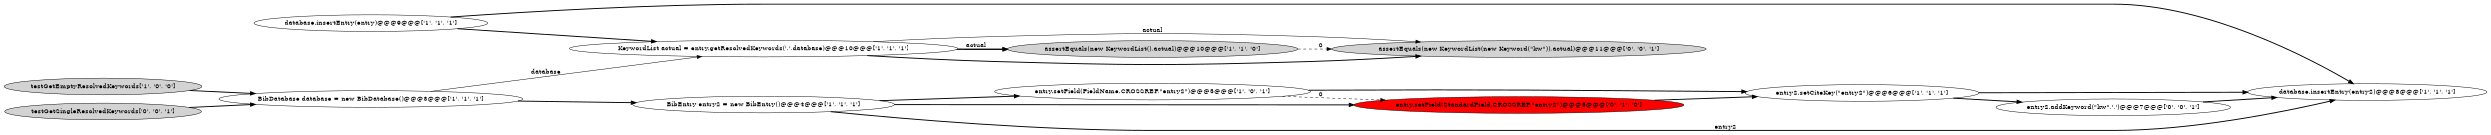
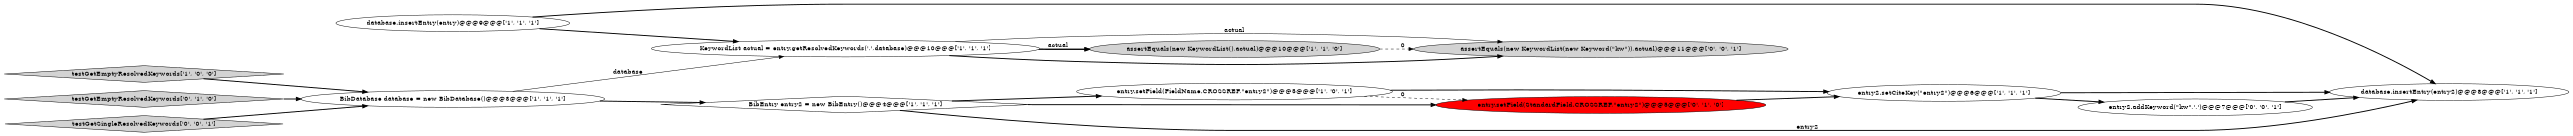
node "testGetEmptyResolvedKeywords['1', '0', '0']": shape ellipse -> diamond
node "testGetEmptyResolvedKeywords['0', '1', '0']": added
node "BibEntry entry2 = new BibEntry()@@@4@@@['1', '1', '1']": shape ellipse -> diamond
node "testGetSingleResolvedKeywords['0', '0', '1']": shape ellipse -> diamond
